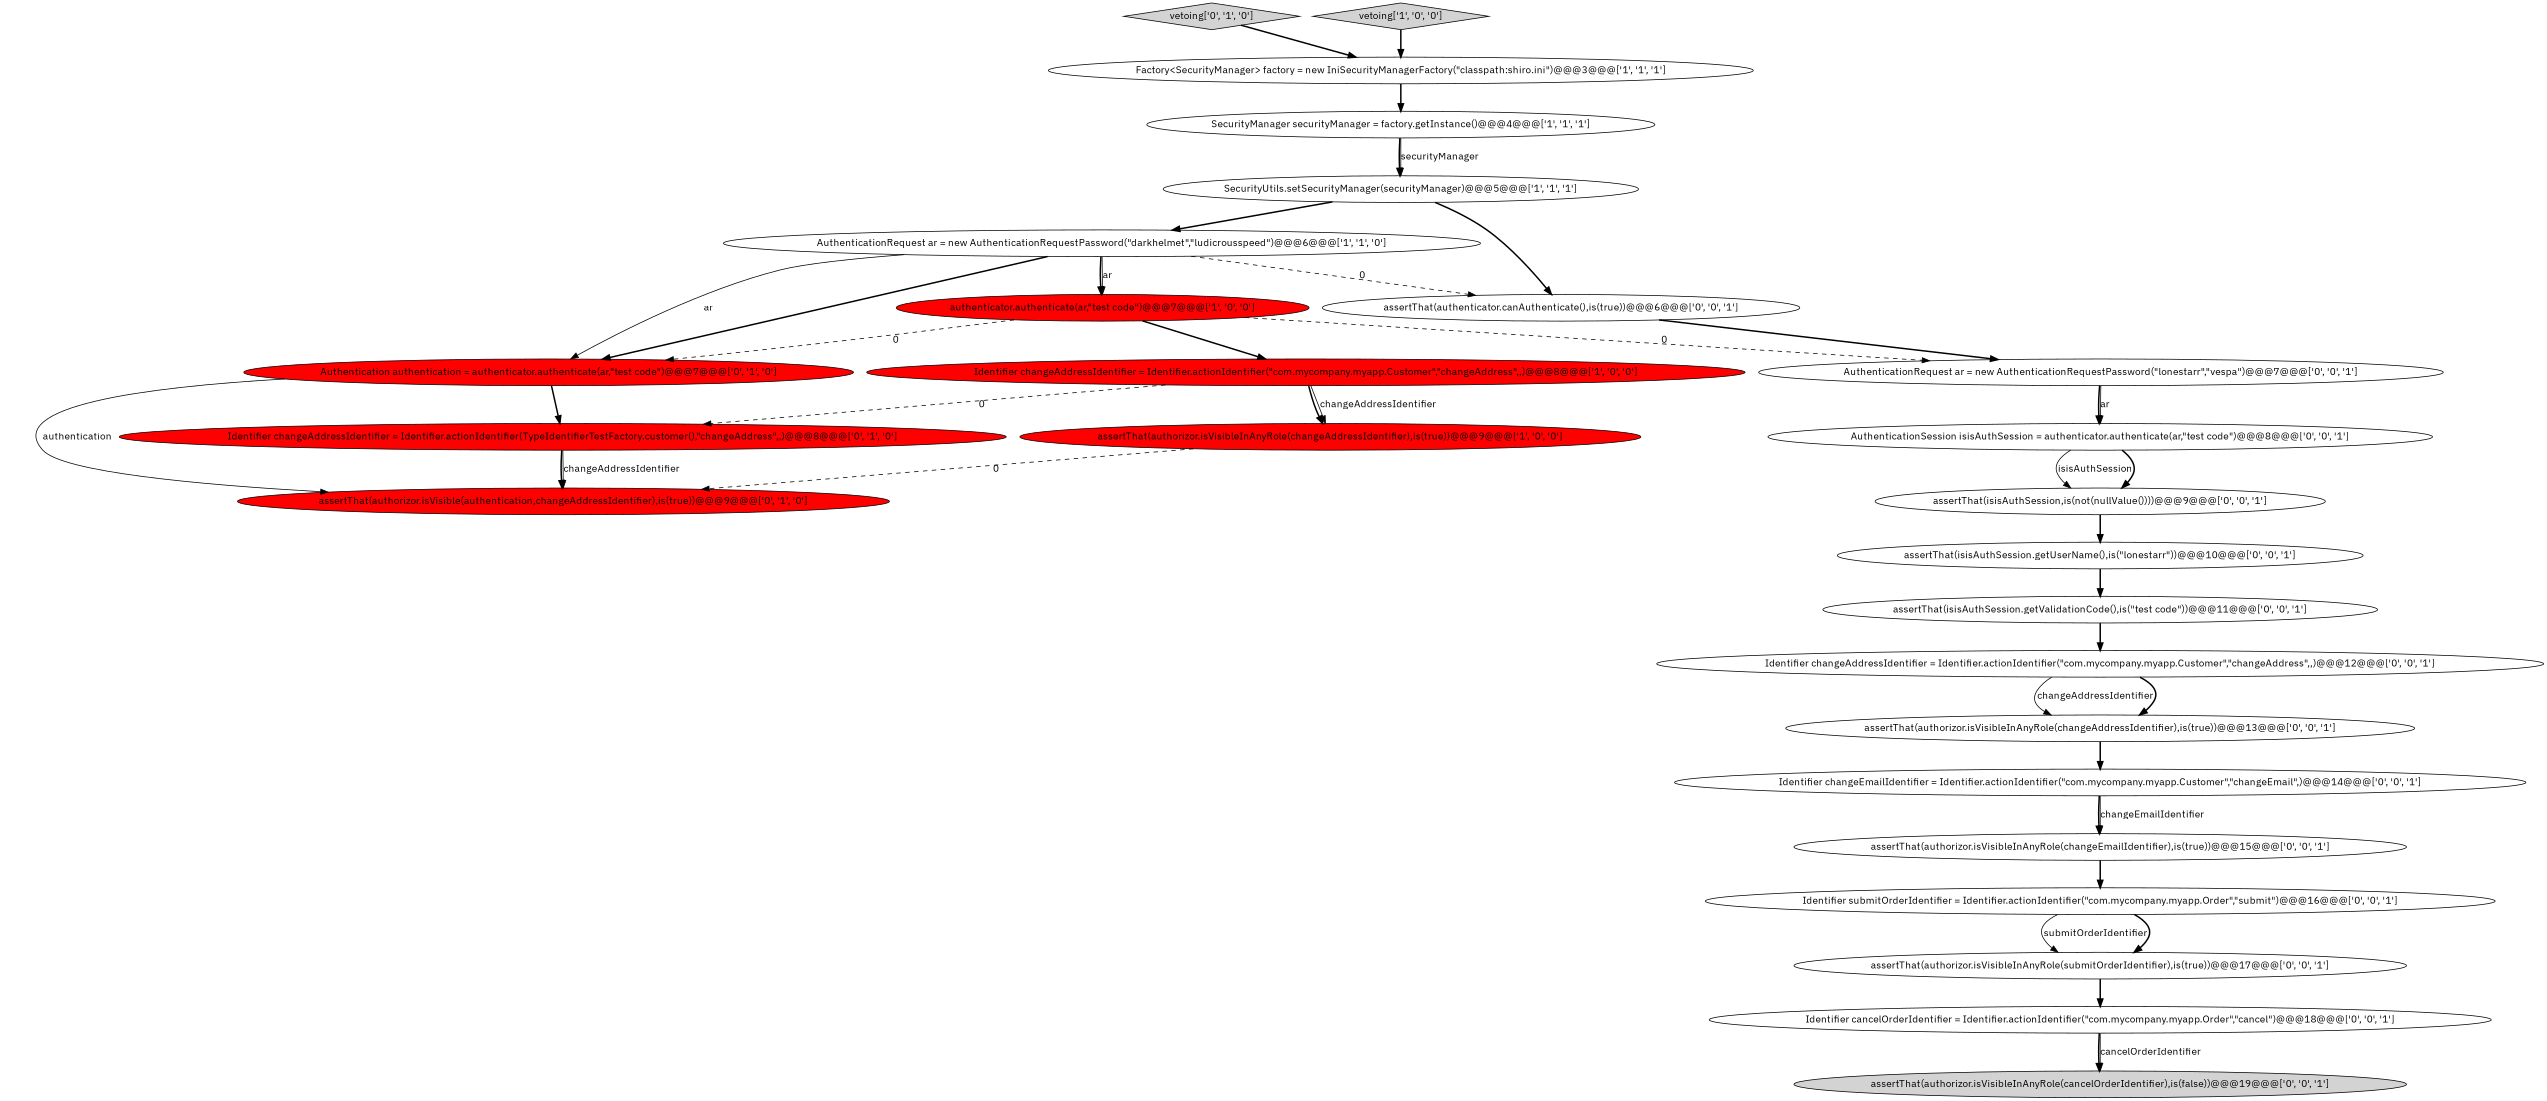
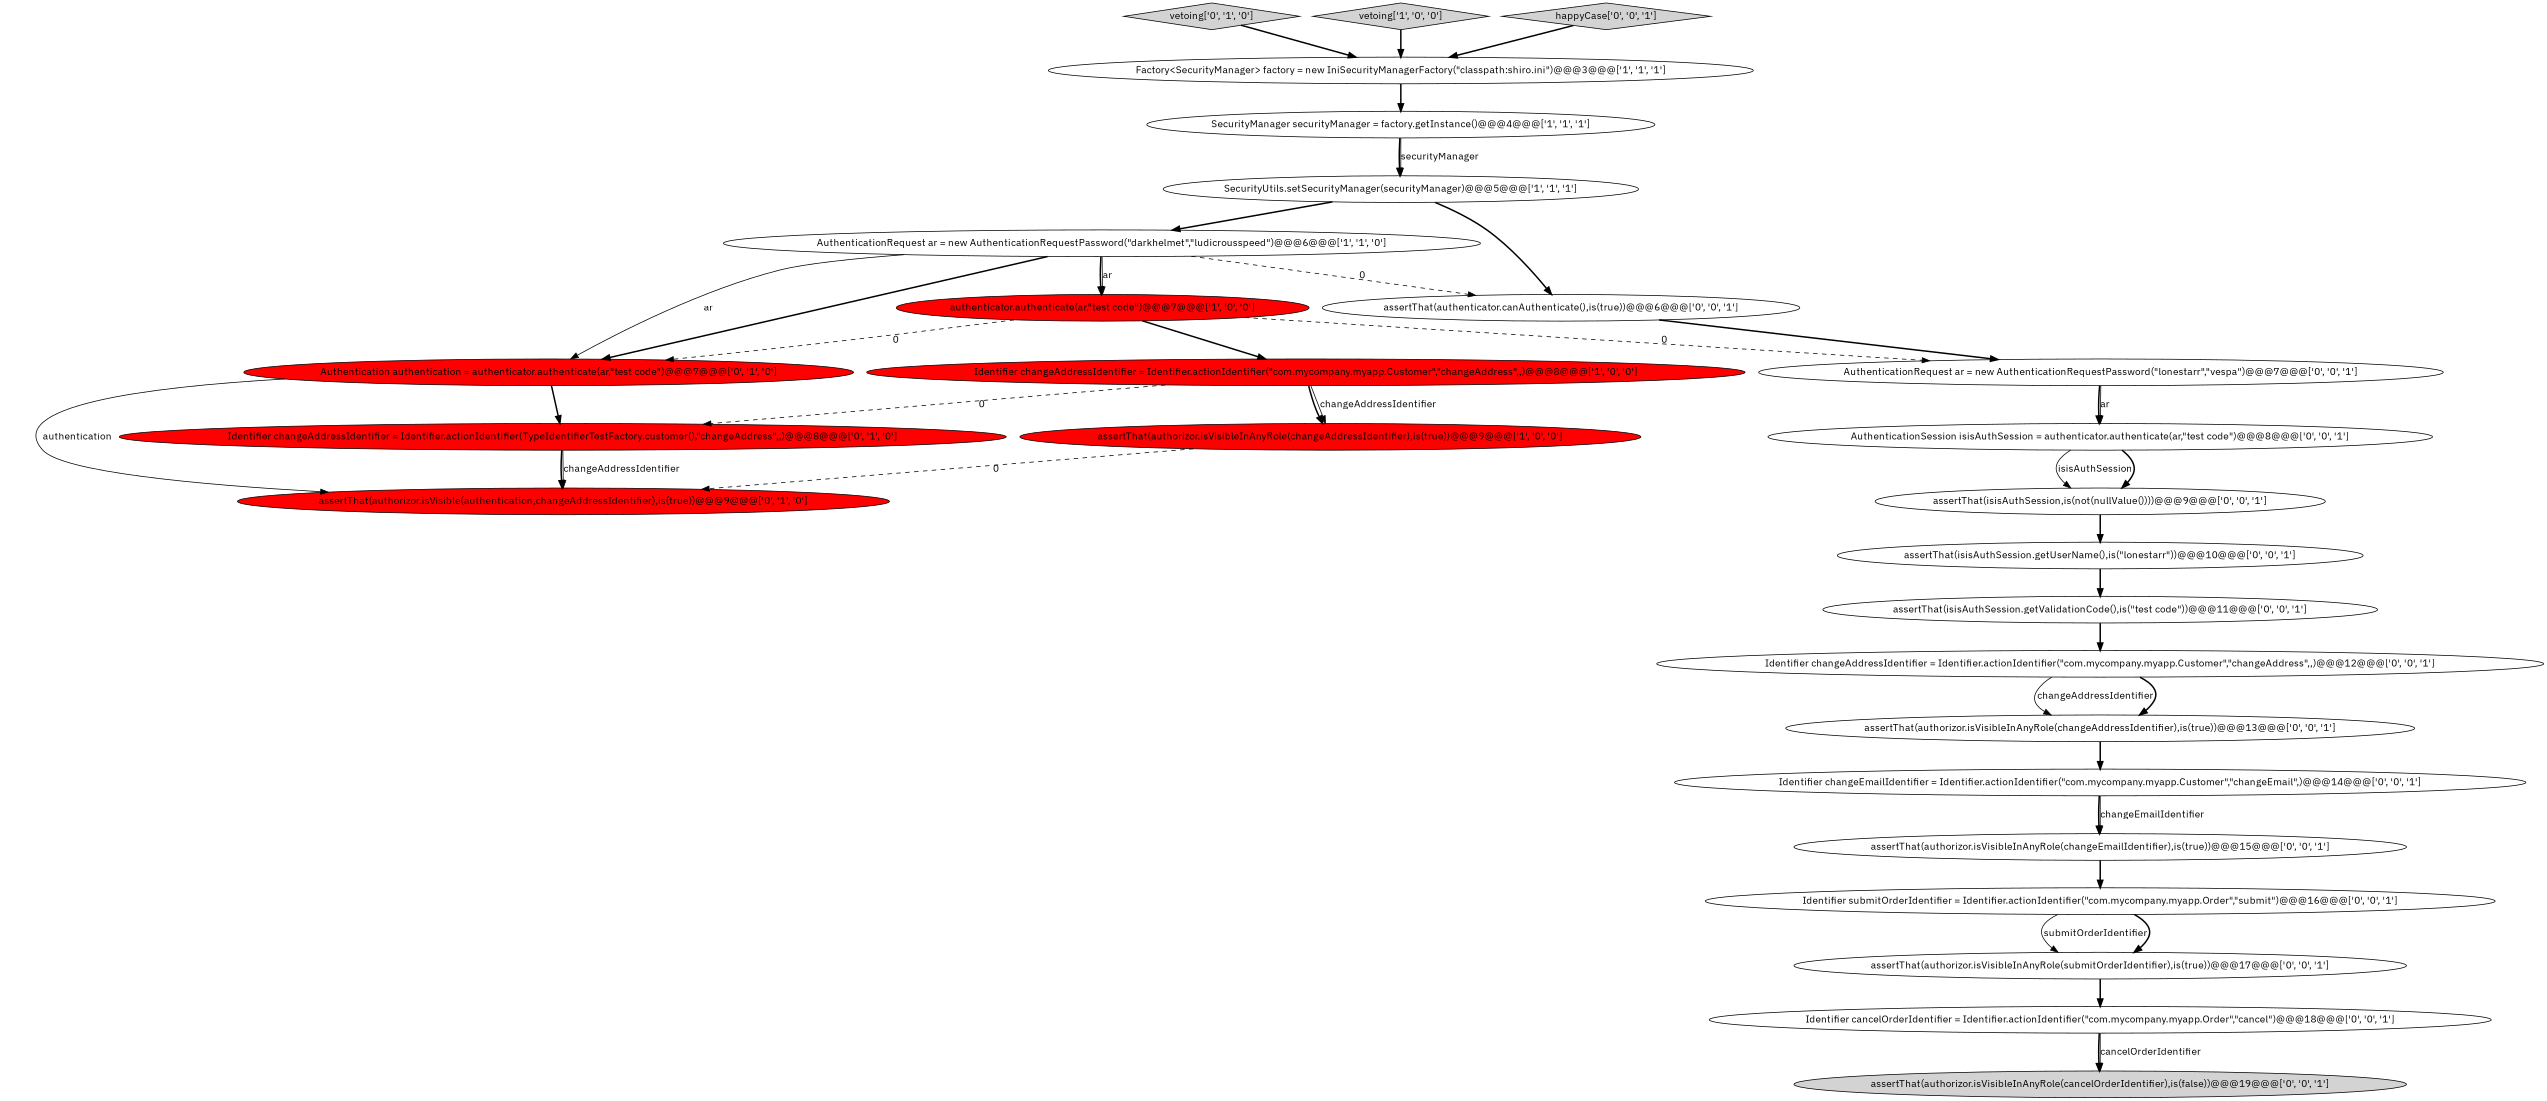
node "happyCase['0', '0', '1']": added
